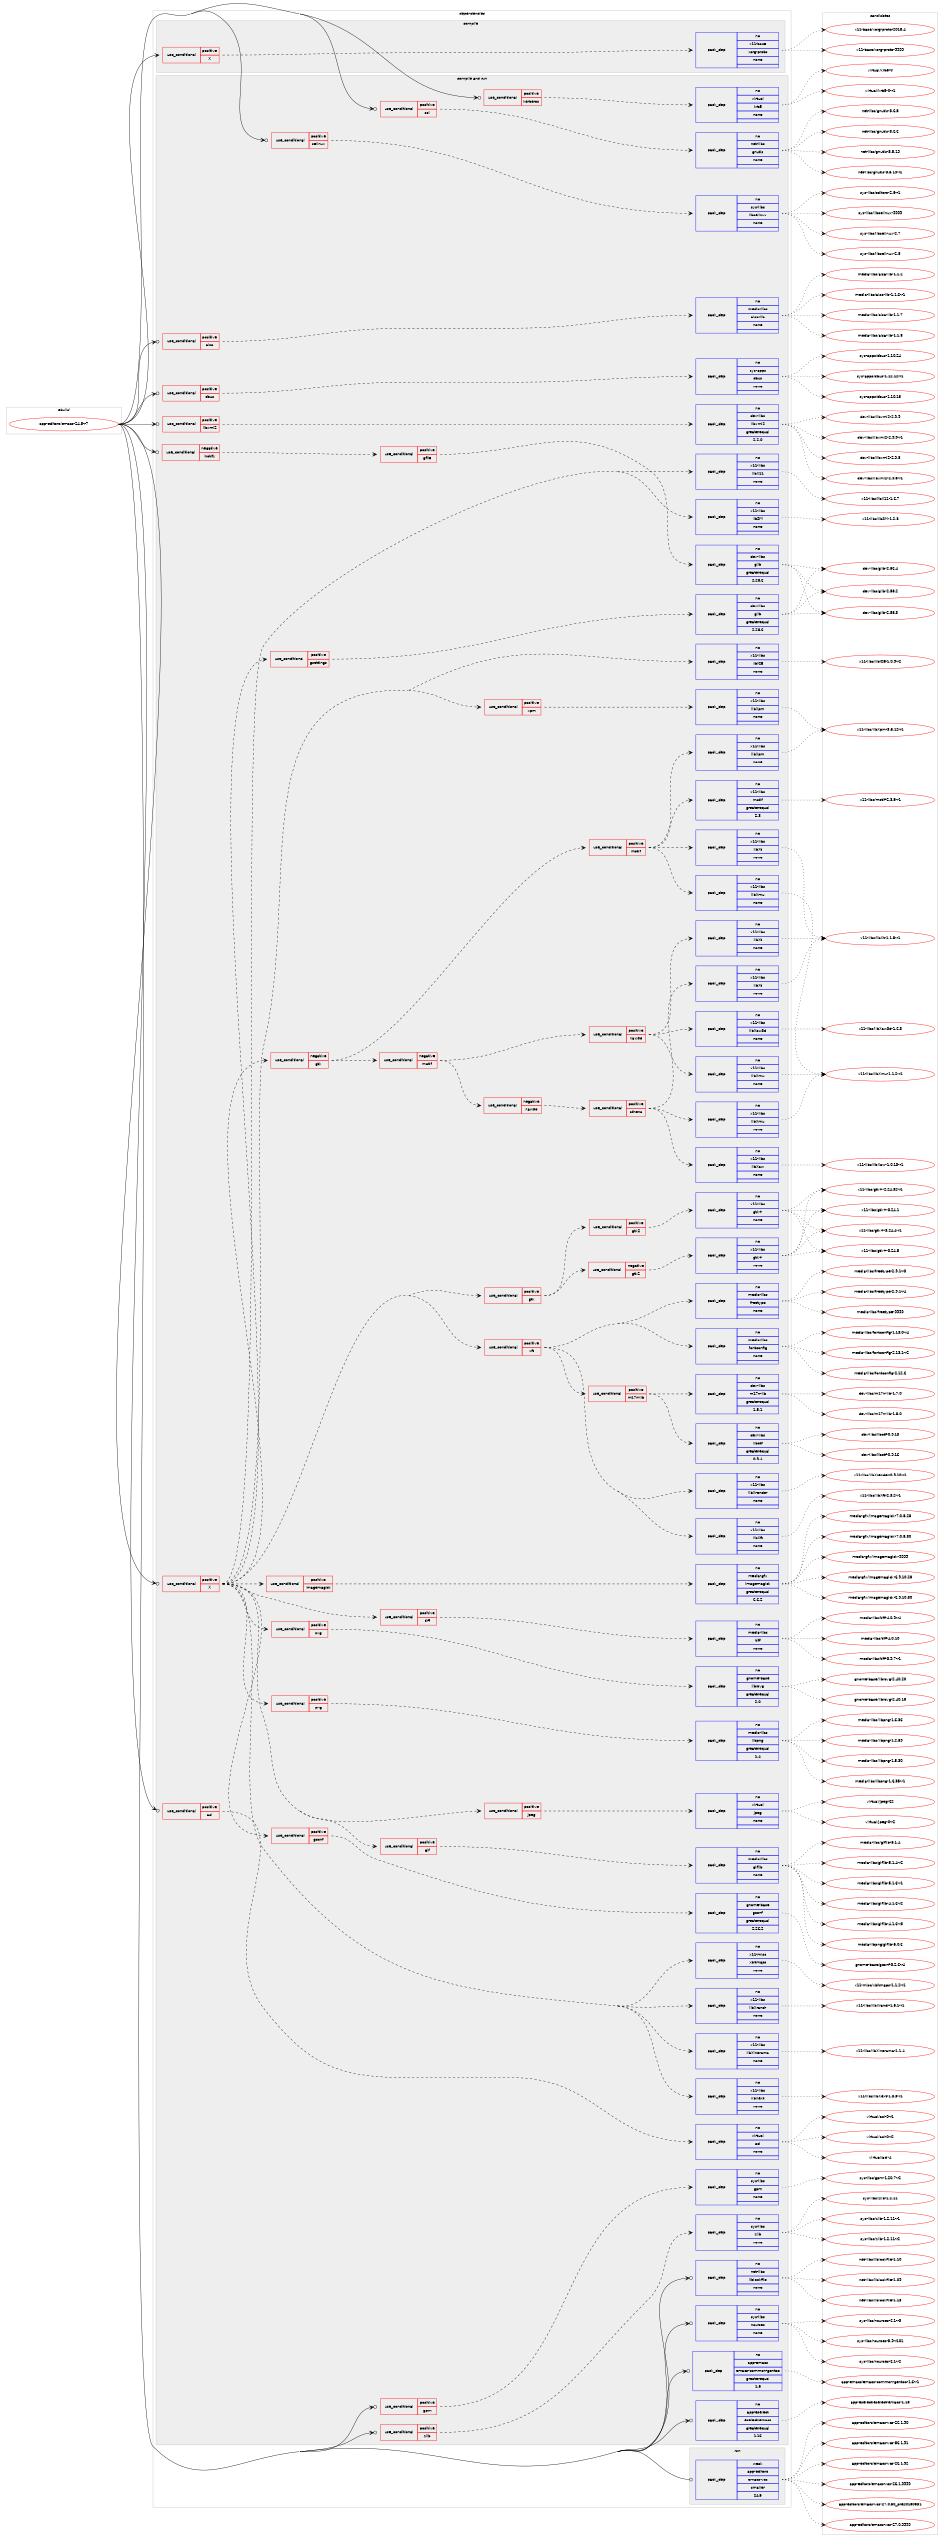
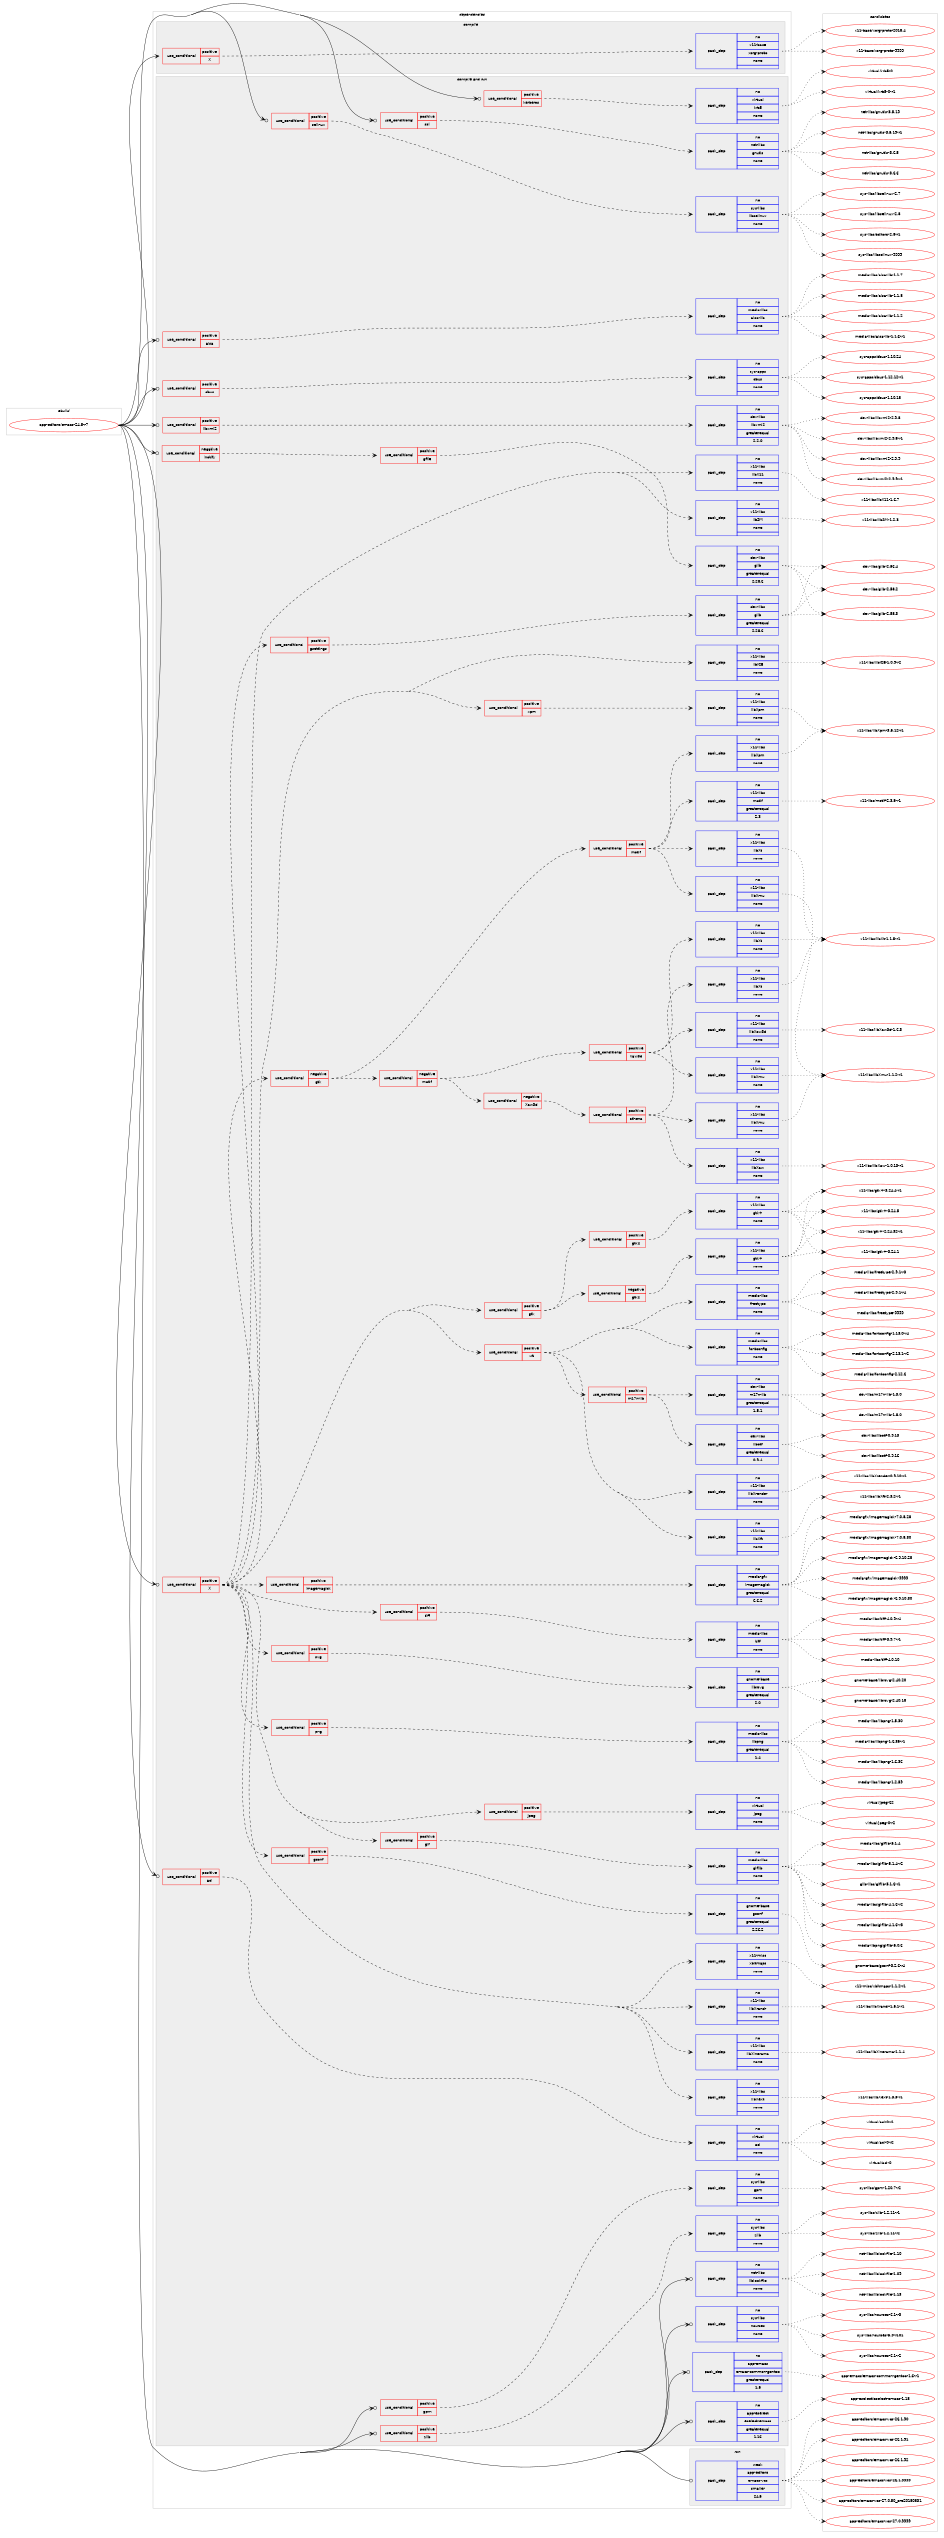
node "dev-libs/m17n-lib-1.7.0": label "dev-libs/m17n-lib-1.7.0" -> "dev-libs/m17n-lib-1.3.0"
node "media-libs/giflib-5.1.6-r1": label "media-libs/giflib-5.1.6-r1" -> "glib-libs/giflib-5.1.6-r1"
node "virtual/acl-4": label "virtual/acl-4" -> "virtual/acl-0"
node "sys-libs/zlib-1.2.11": removed
node "app-editors/emacs-vcs-56.1.91": label "app-editors/emacs-vcs-56.1.91" -> "app-editors/emacs-vcs-26.1.91"
